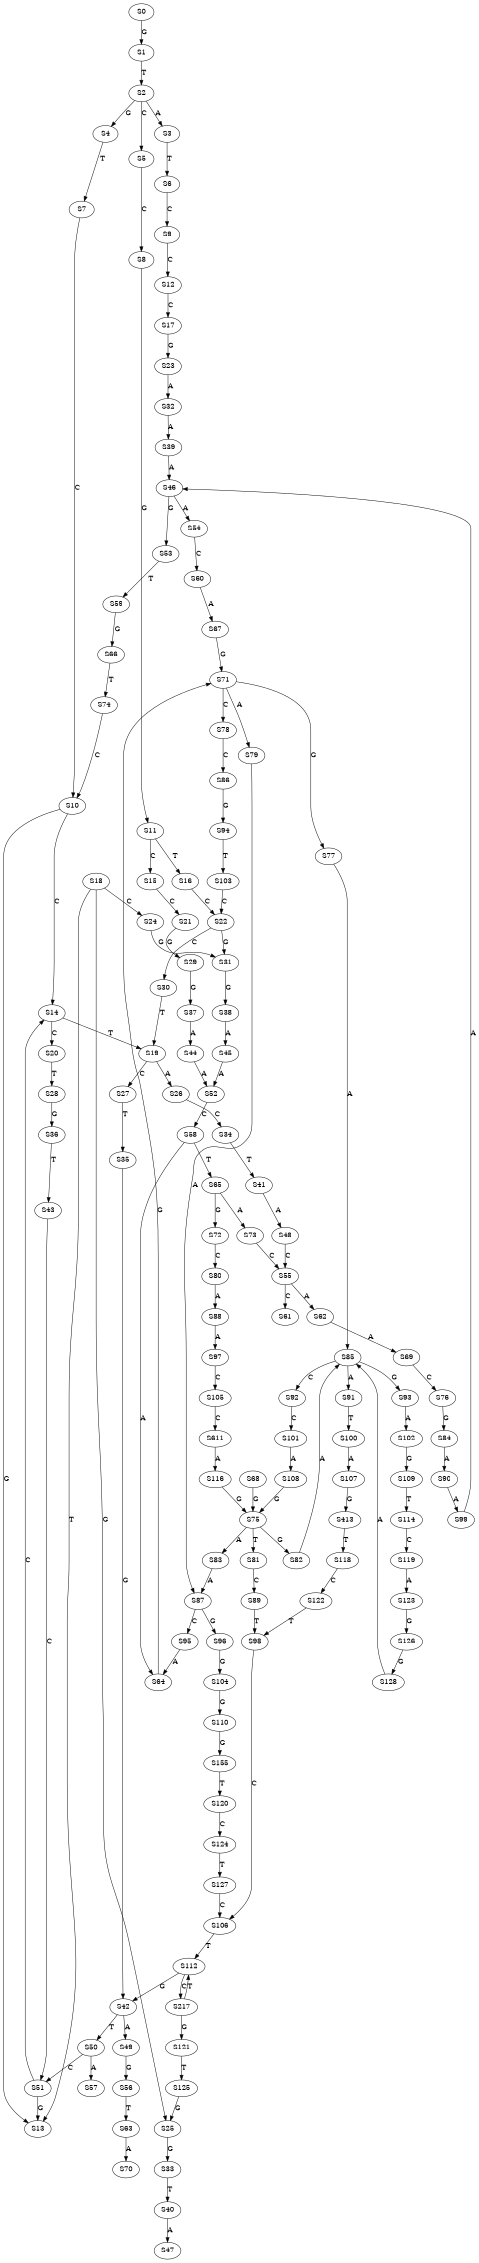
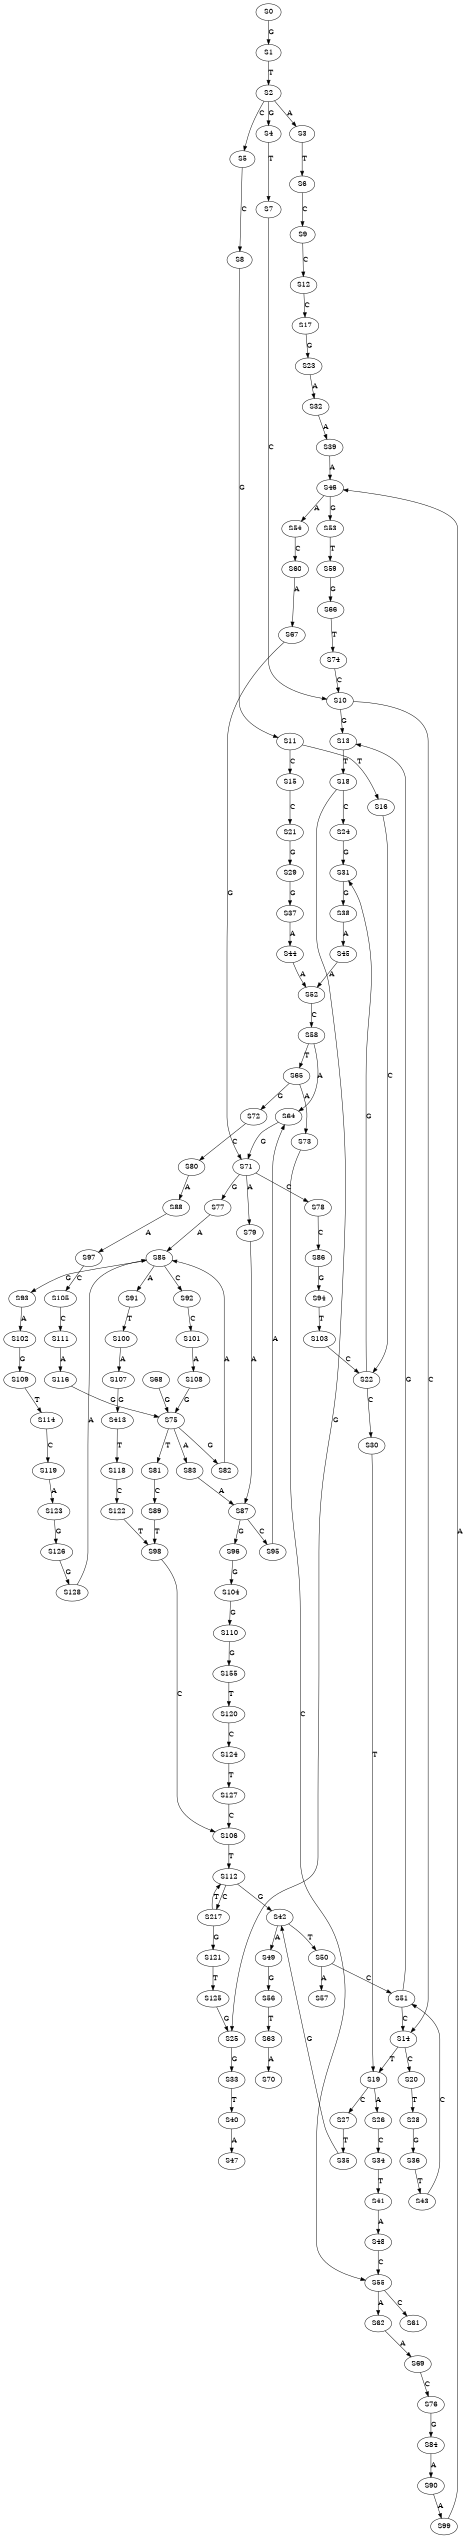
node "S611": label "S611" -> "S111"
edge "S18" -> "S13": reversed
